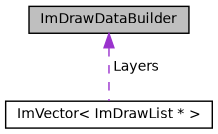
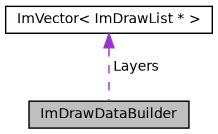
edge "ImVector< ImDrawList * >" -> "ImDrawDataBuilder": reversed
